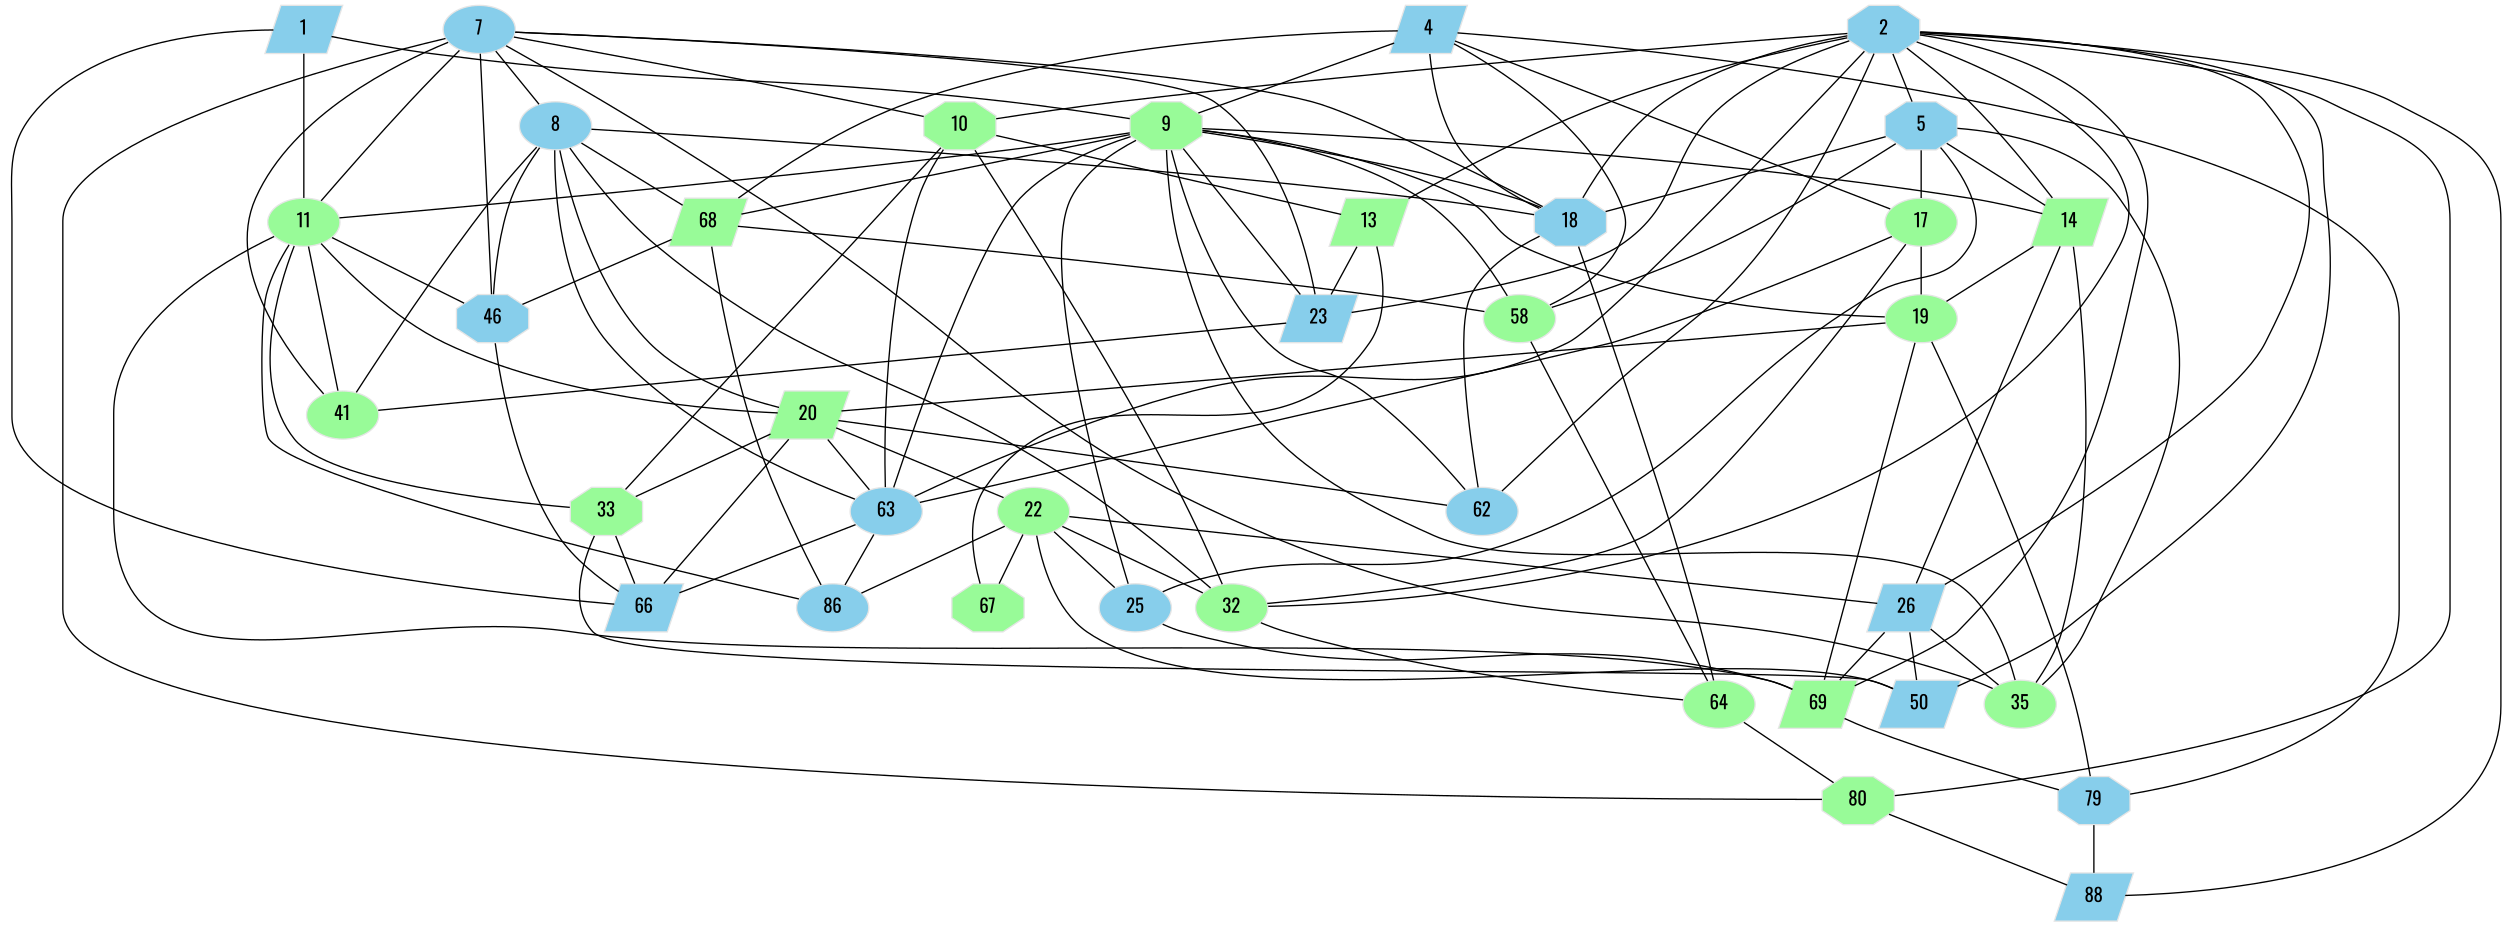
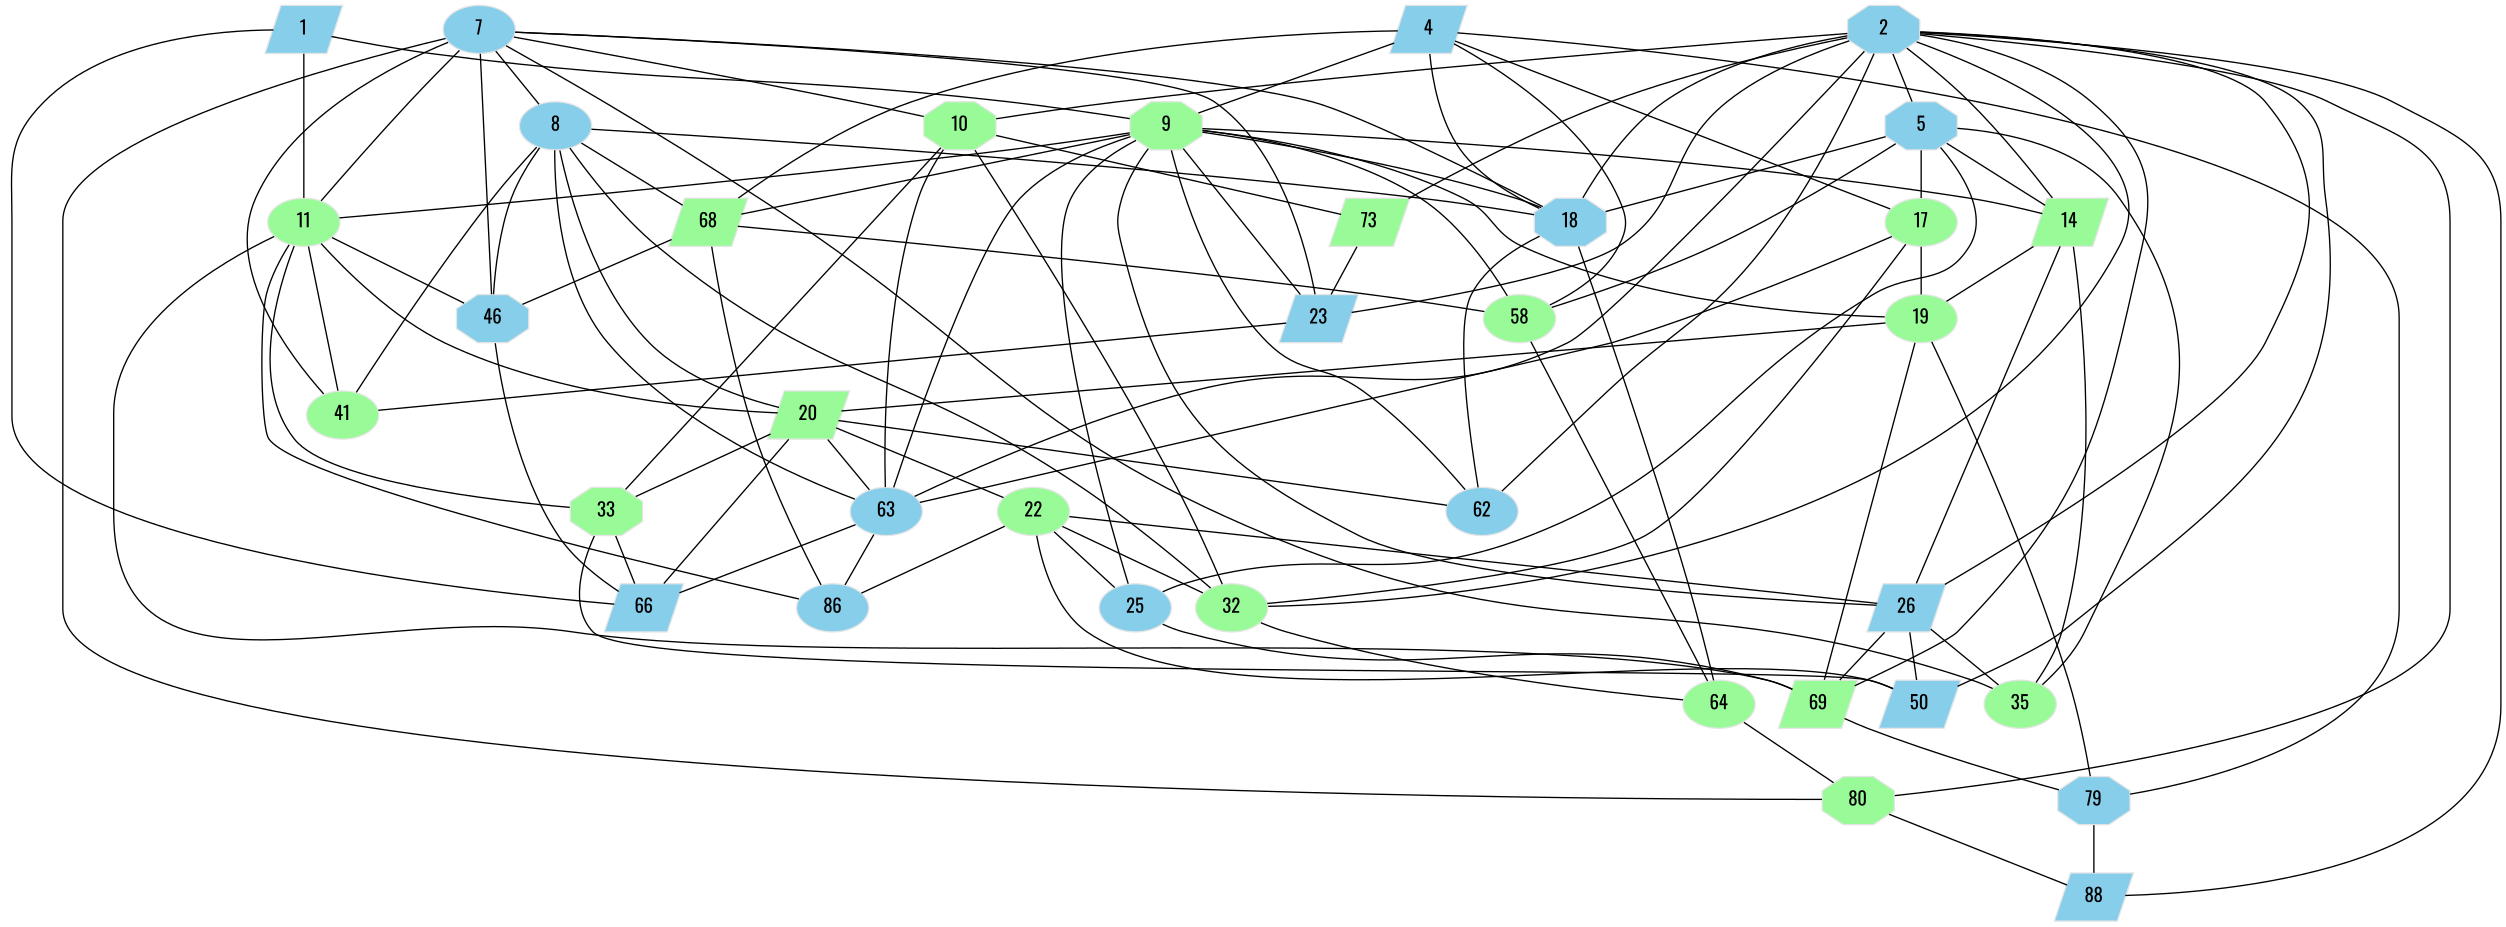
node "13": label "13" -> "73"
edge "9" -- "35": now "9" -- "26"
node "67": removed
